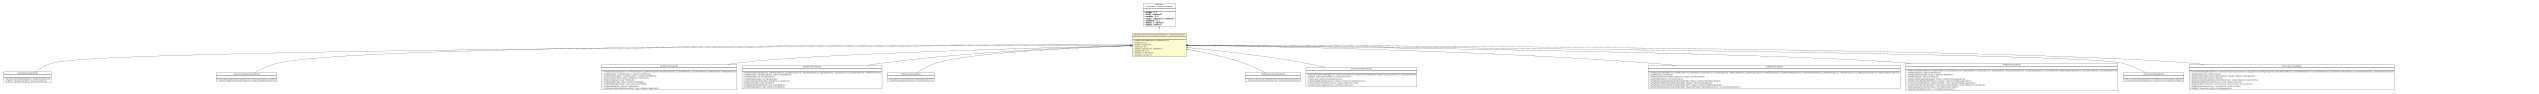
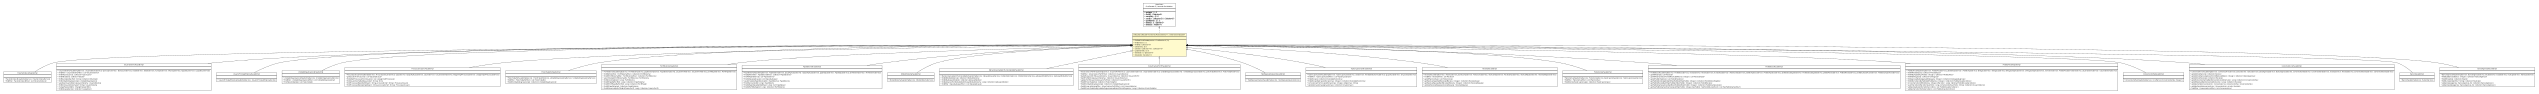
node "UsuarioSistemaFacadeImpl": added
node "UnidadeOrganizacionalFacadeImpl": added
node "ProcuracaoUsuarioFacadeImpl": added
node "PostoTrabalhoFacadeImpl": added
node "ManutencaoCadastroFuncionalidadeFacadeImpl": added
node "AtivarInativarPerfilFacadeImpl": added
node "ReceitasFacadeImpl": added
node "PlanoContasFacadeImpl": added
node "BancosFacadeImpl": added
node "BancoAgenciasFacadeImpl": added
